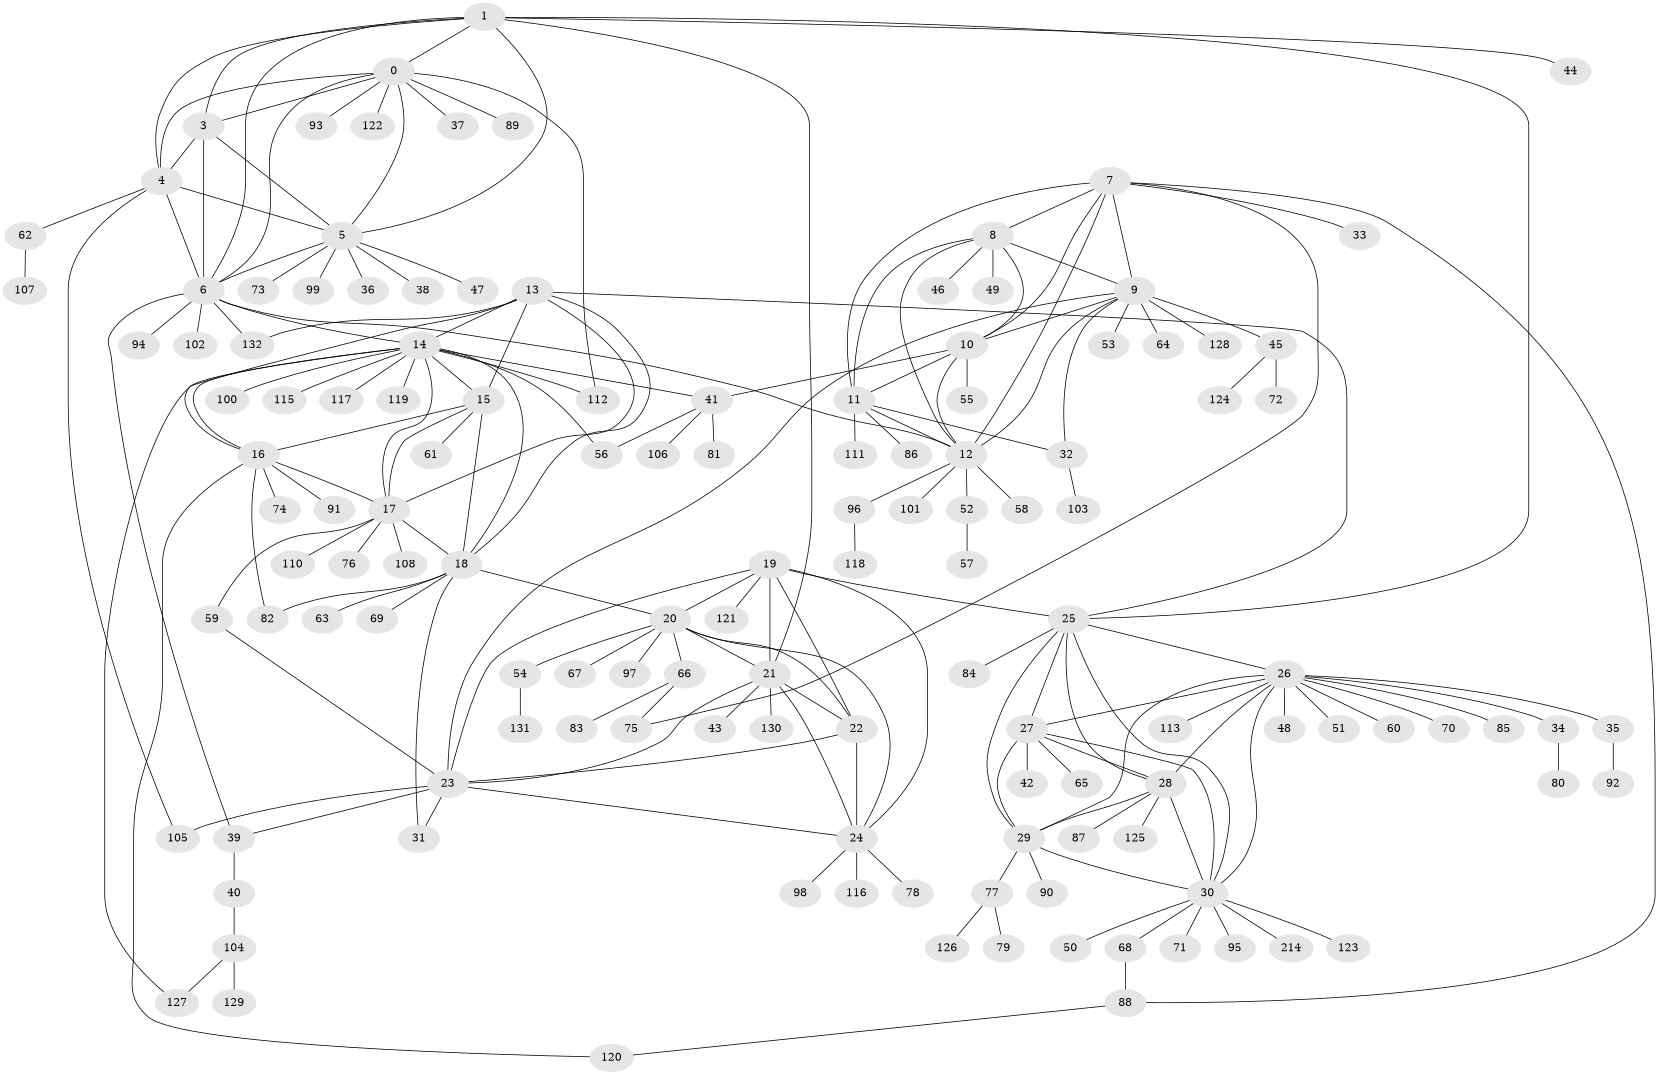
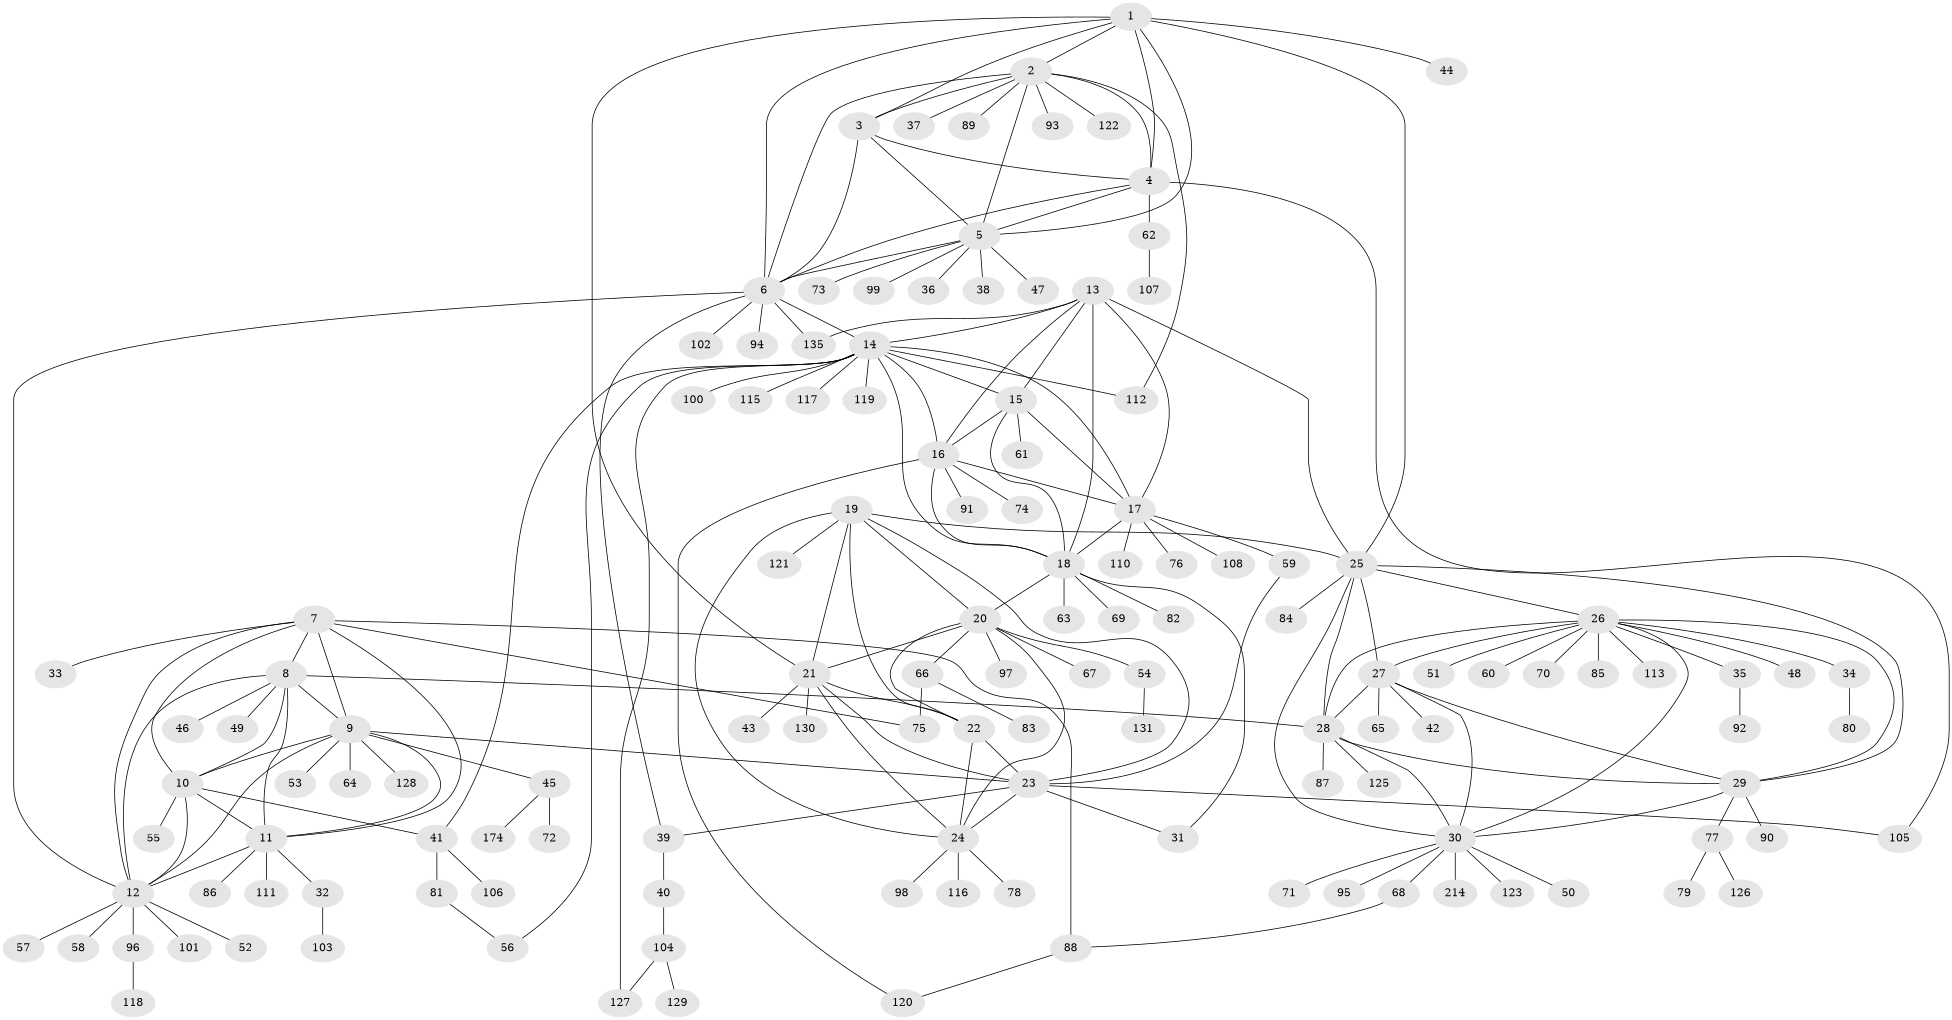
node "0": label "0" -> "2"
node "132": label "132" -> "135"
edge "9" -- "32": now "9" -- "11"
node "124": label "124" -> "174"
edge "41" -- "56": now "81" -- "56"
edge "52" -- "57": now "12" -- "57"
edge "16" -- "82": now "16" -- "18"
edge "8" -- "28": added
